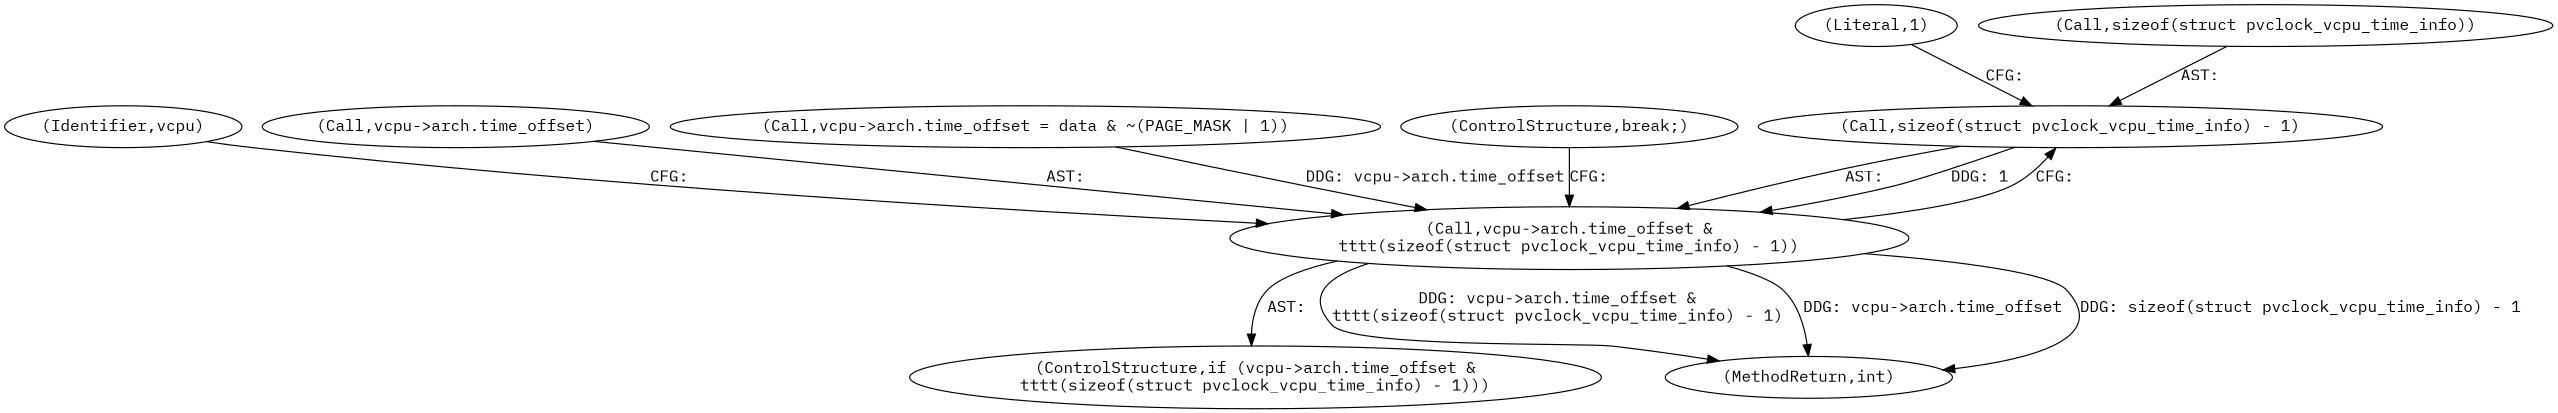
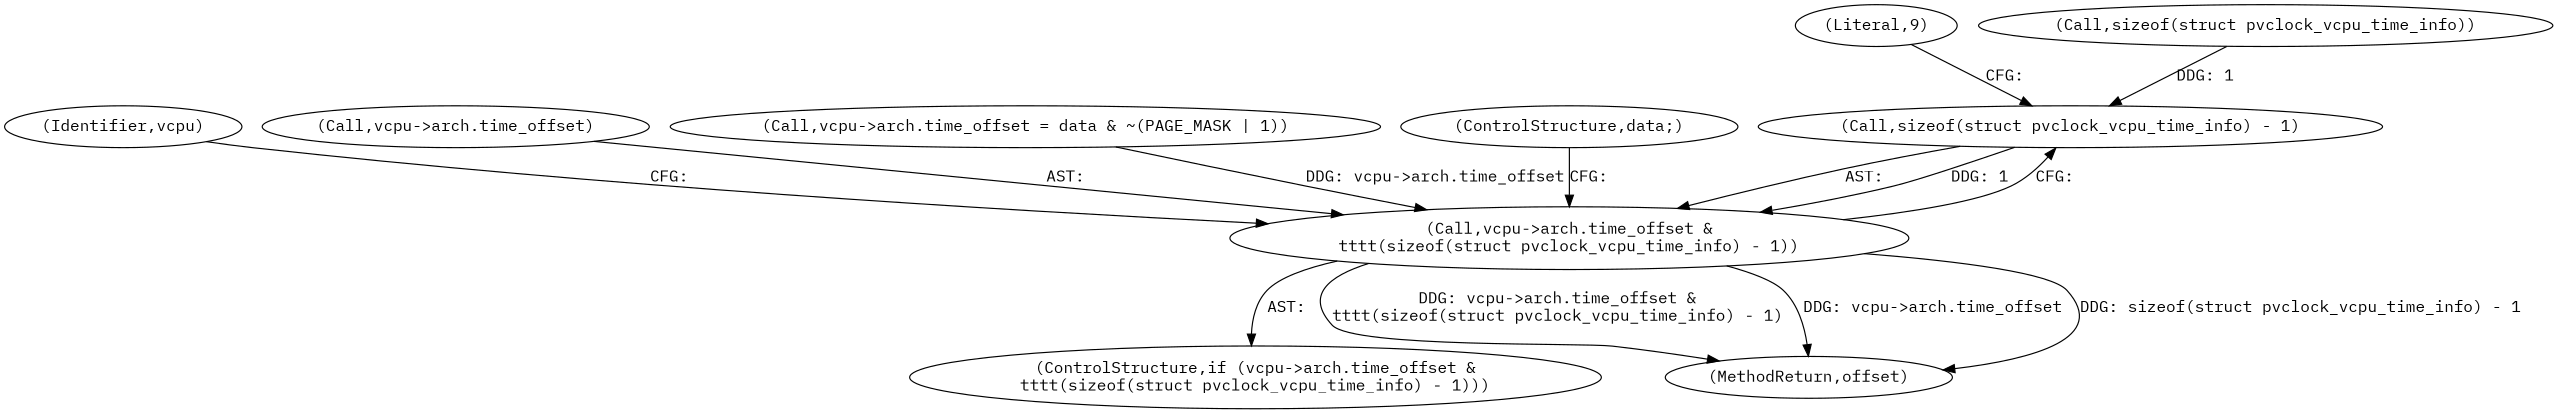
node "(Literal,1)": label "(Literal,1)" -> "(Literal,9)"
edge "(Call,sizeof(struct pvclock_vcpu_time_info))" -> "(Call,sizeof(struct pvclock_vcpu_time_info) - 1)": label "AST: " -> "DDG: 1"
node "(ControlStructure,break;)": label "(ControlStructure,break;)" -> "(ControlStructure,data;)"
node "(MethodReturn,int)": label "(MethodReturn,int)" -> "(MethodReturn,offset)"
